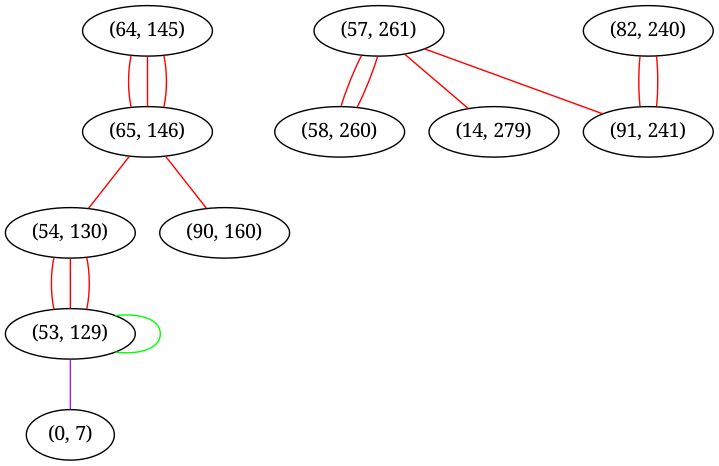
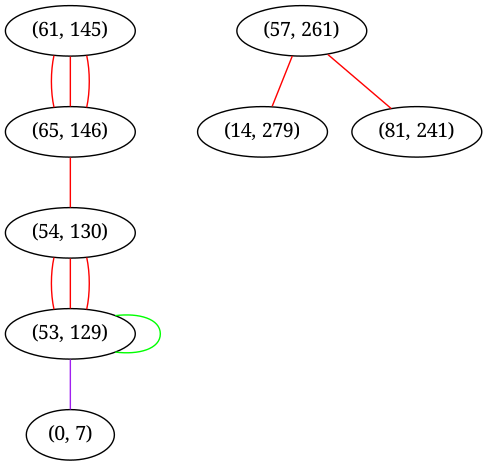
node "(64, 145)": label "(64, 145)" -> "(61, 145)"
node "(82, 240)": removed
node "(58, 260)": removed
node "(91, 241)": label "(91, 241)" -> "(81, 241)"
node "(90, 160)": removed
